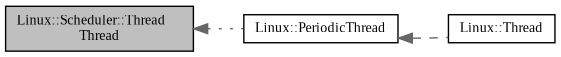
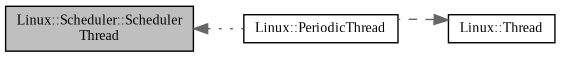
node "Linux::Scheduler::Thread Thread": label "Linux::Scheduler::Thread Thread" -> "Linux::Scheduler::Scheduler Thread"
edge "Linux::Thread" -> "Linux::PeriodicThread": reversed
